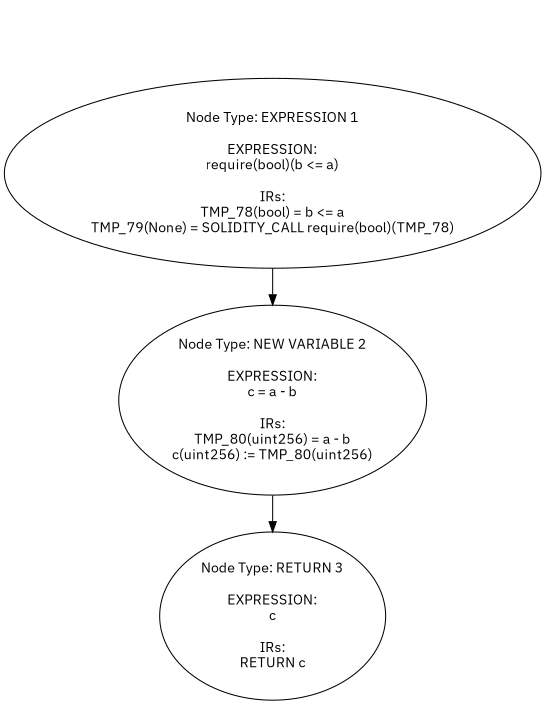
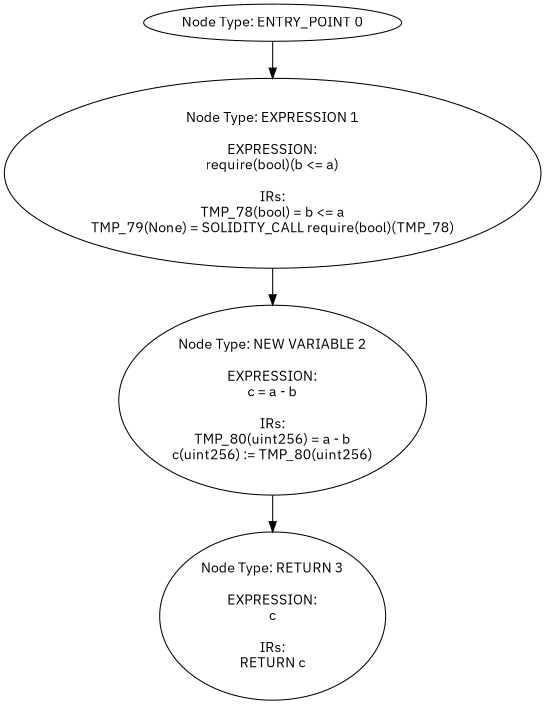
node "Node Type: ENTRY_POINT 0": added
